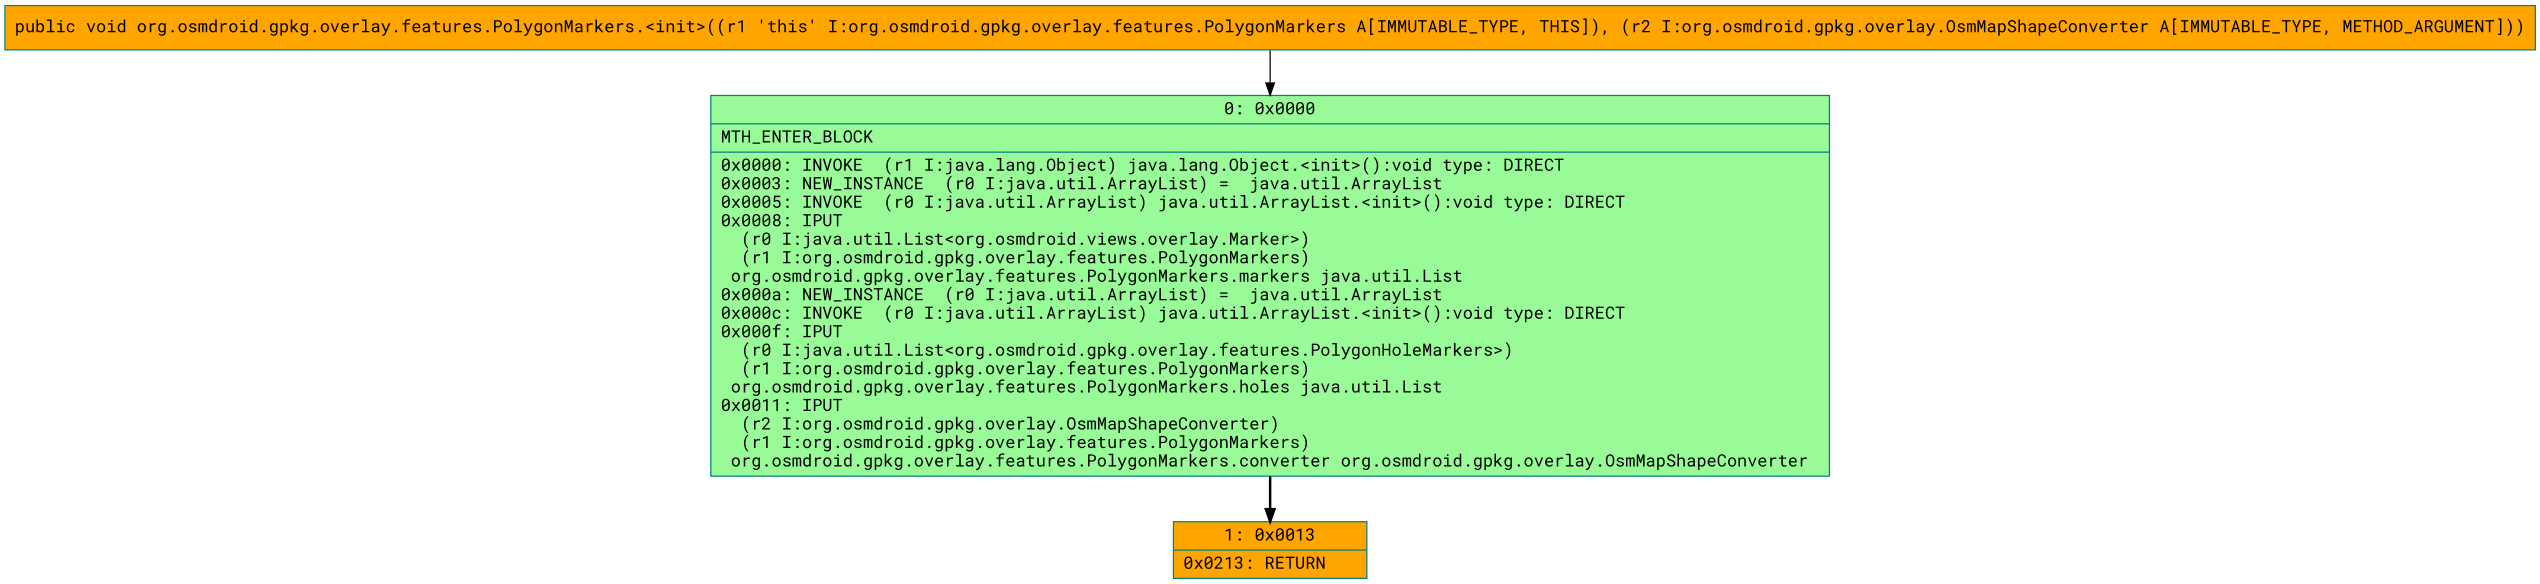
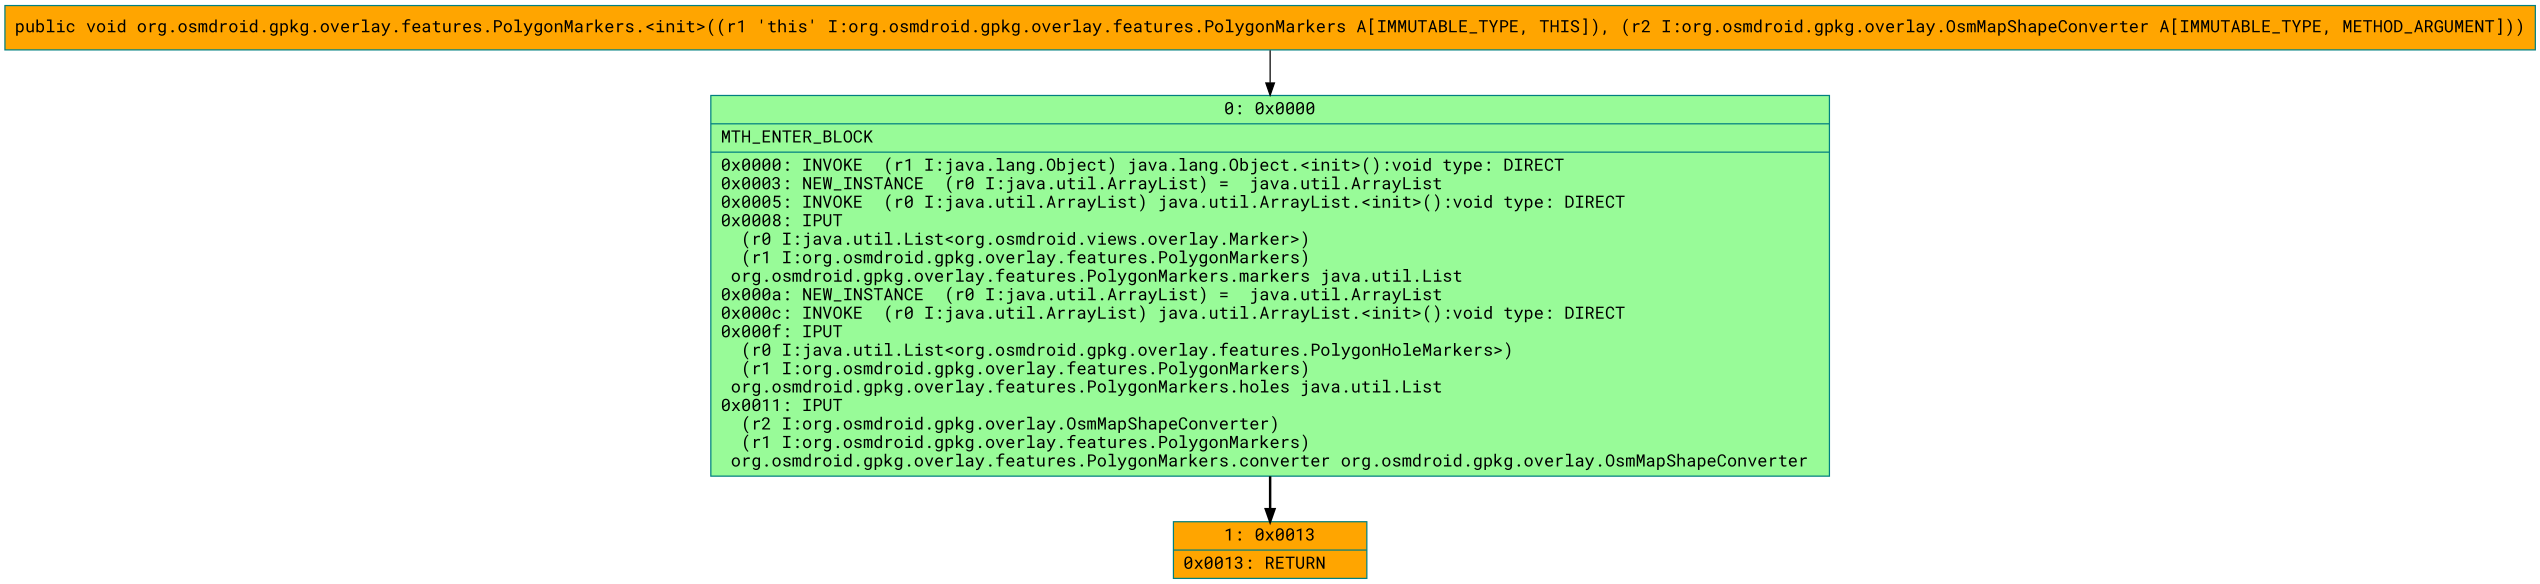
node "1: 0x0013": text "0x0213: RETURN" -> "0x0013: RETURN"
